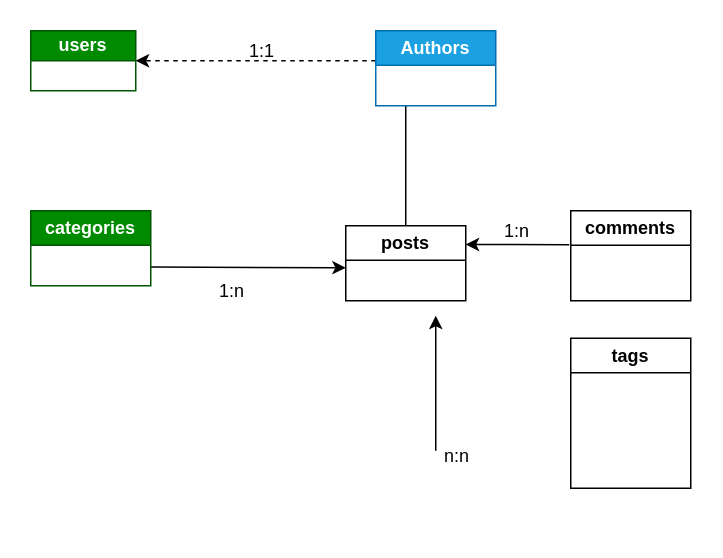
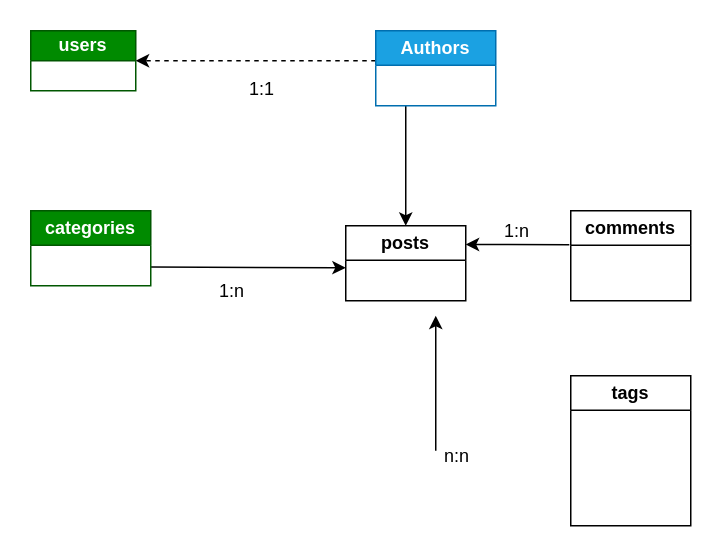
node "1:1": moved (271, 53) -> (271, 91)
edge "Authors" -- "posts": arrowhead none -> classic
node "tags": moved (631, 413) -> (631, 451)
